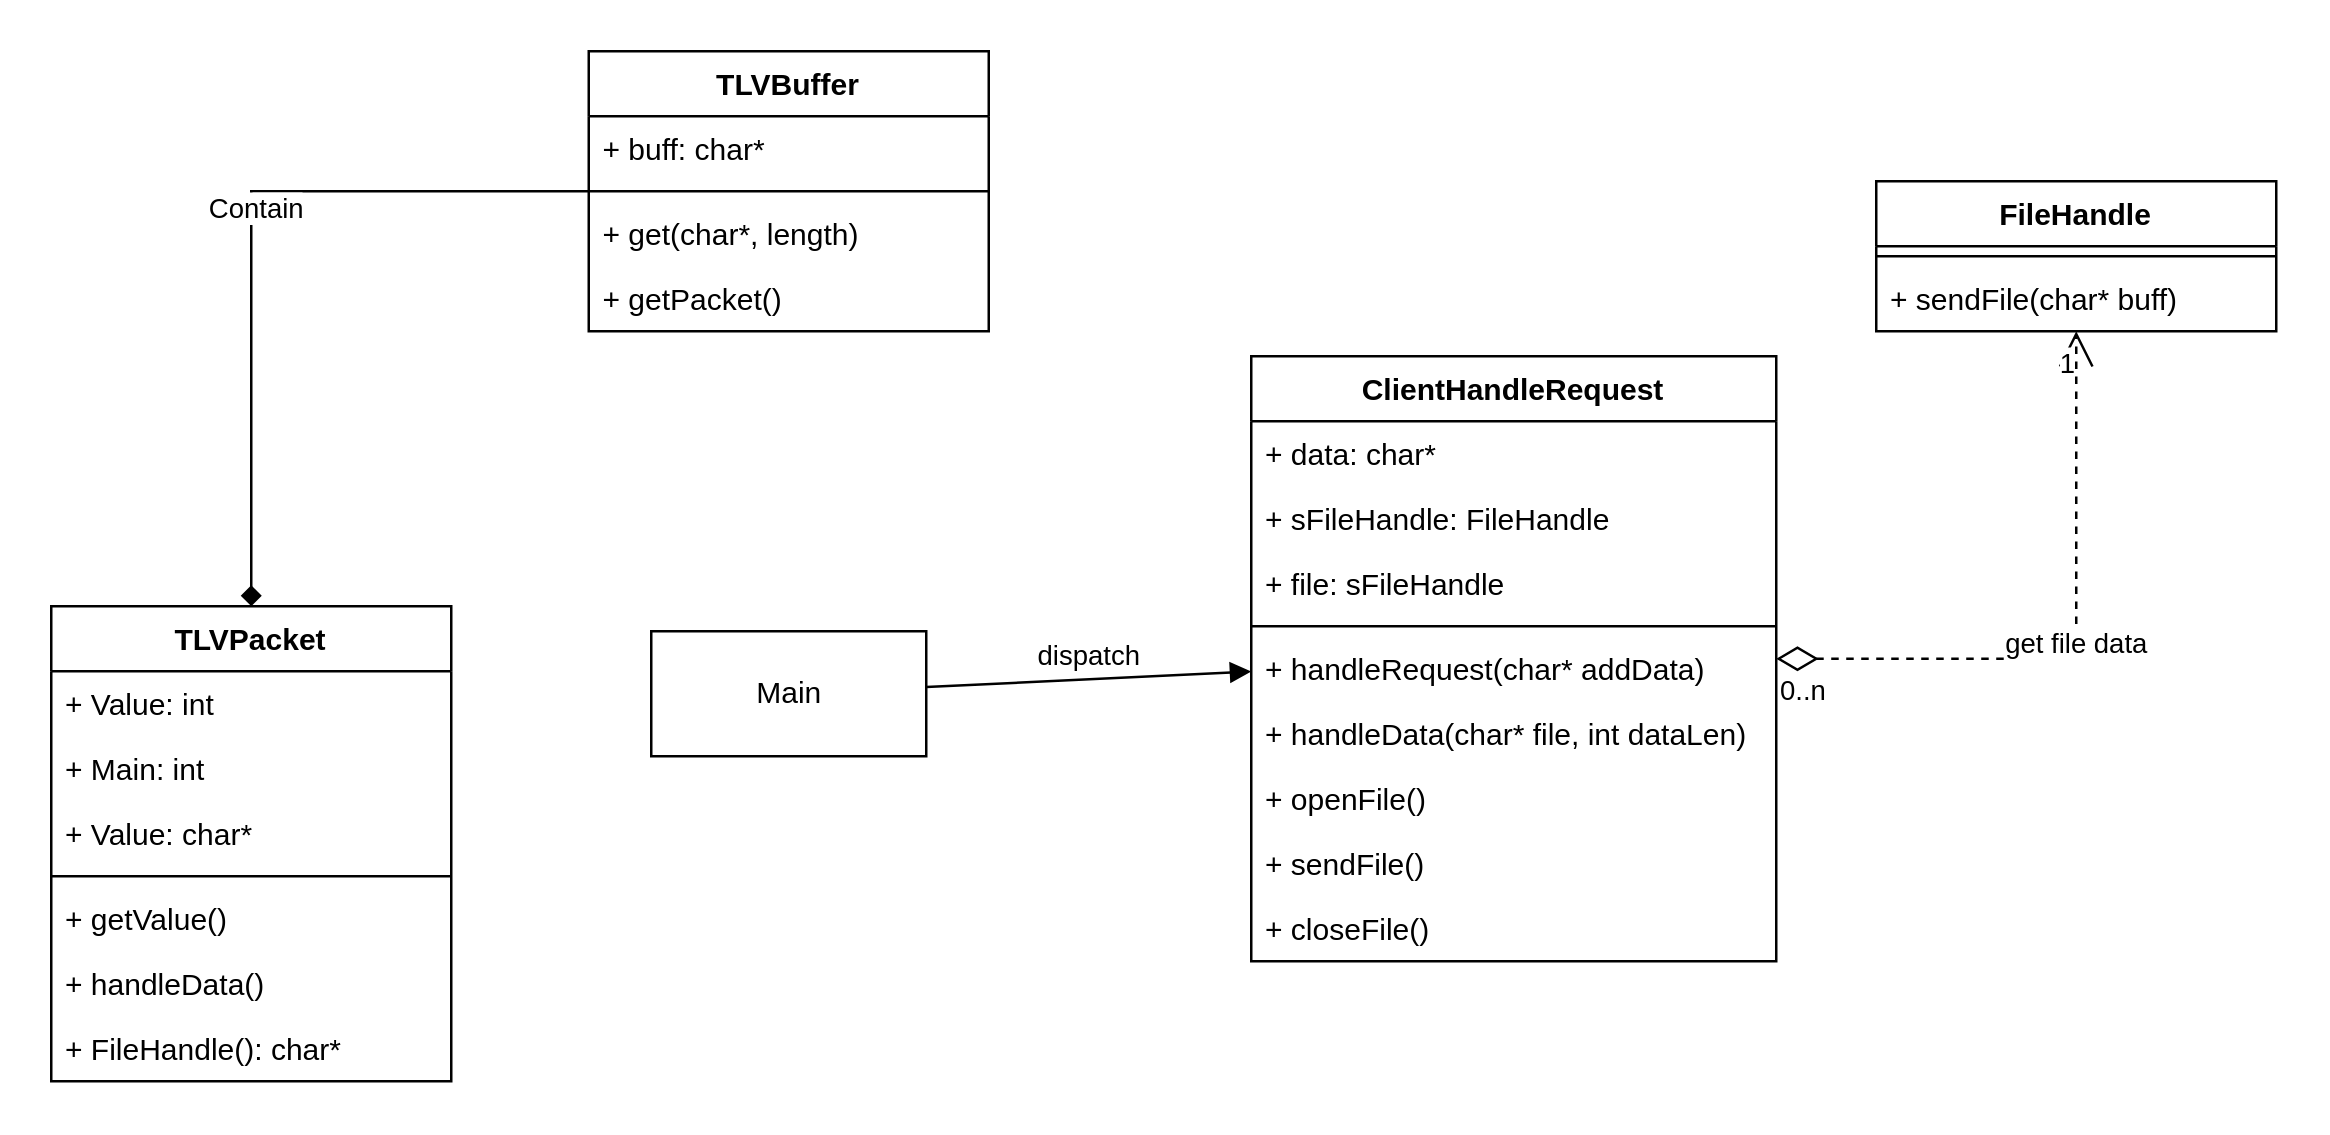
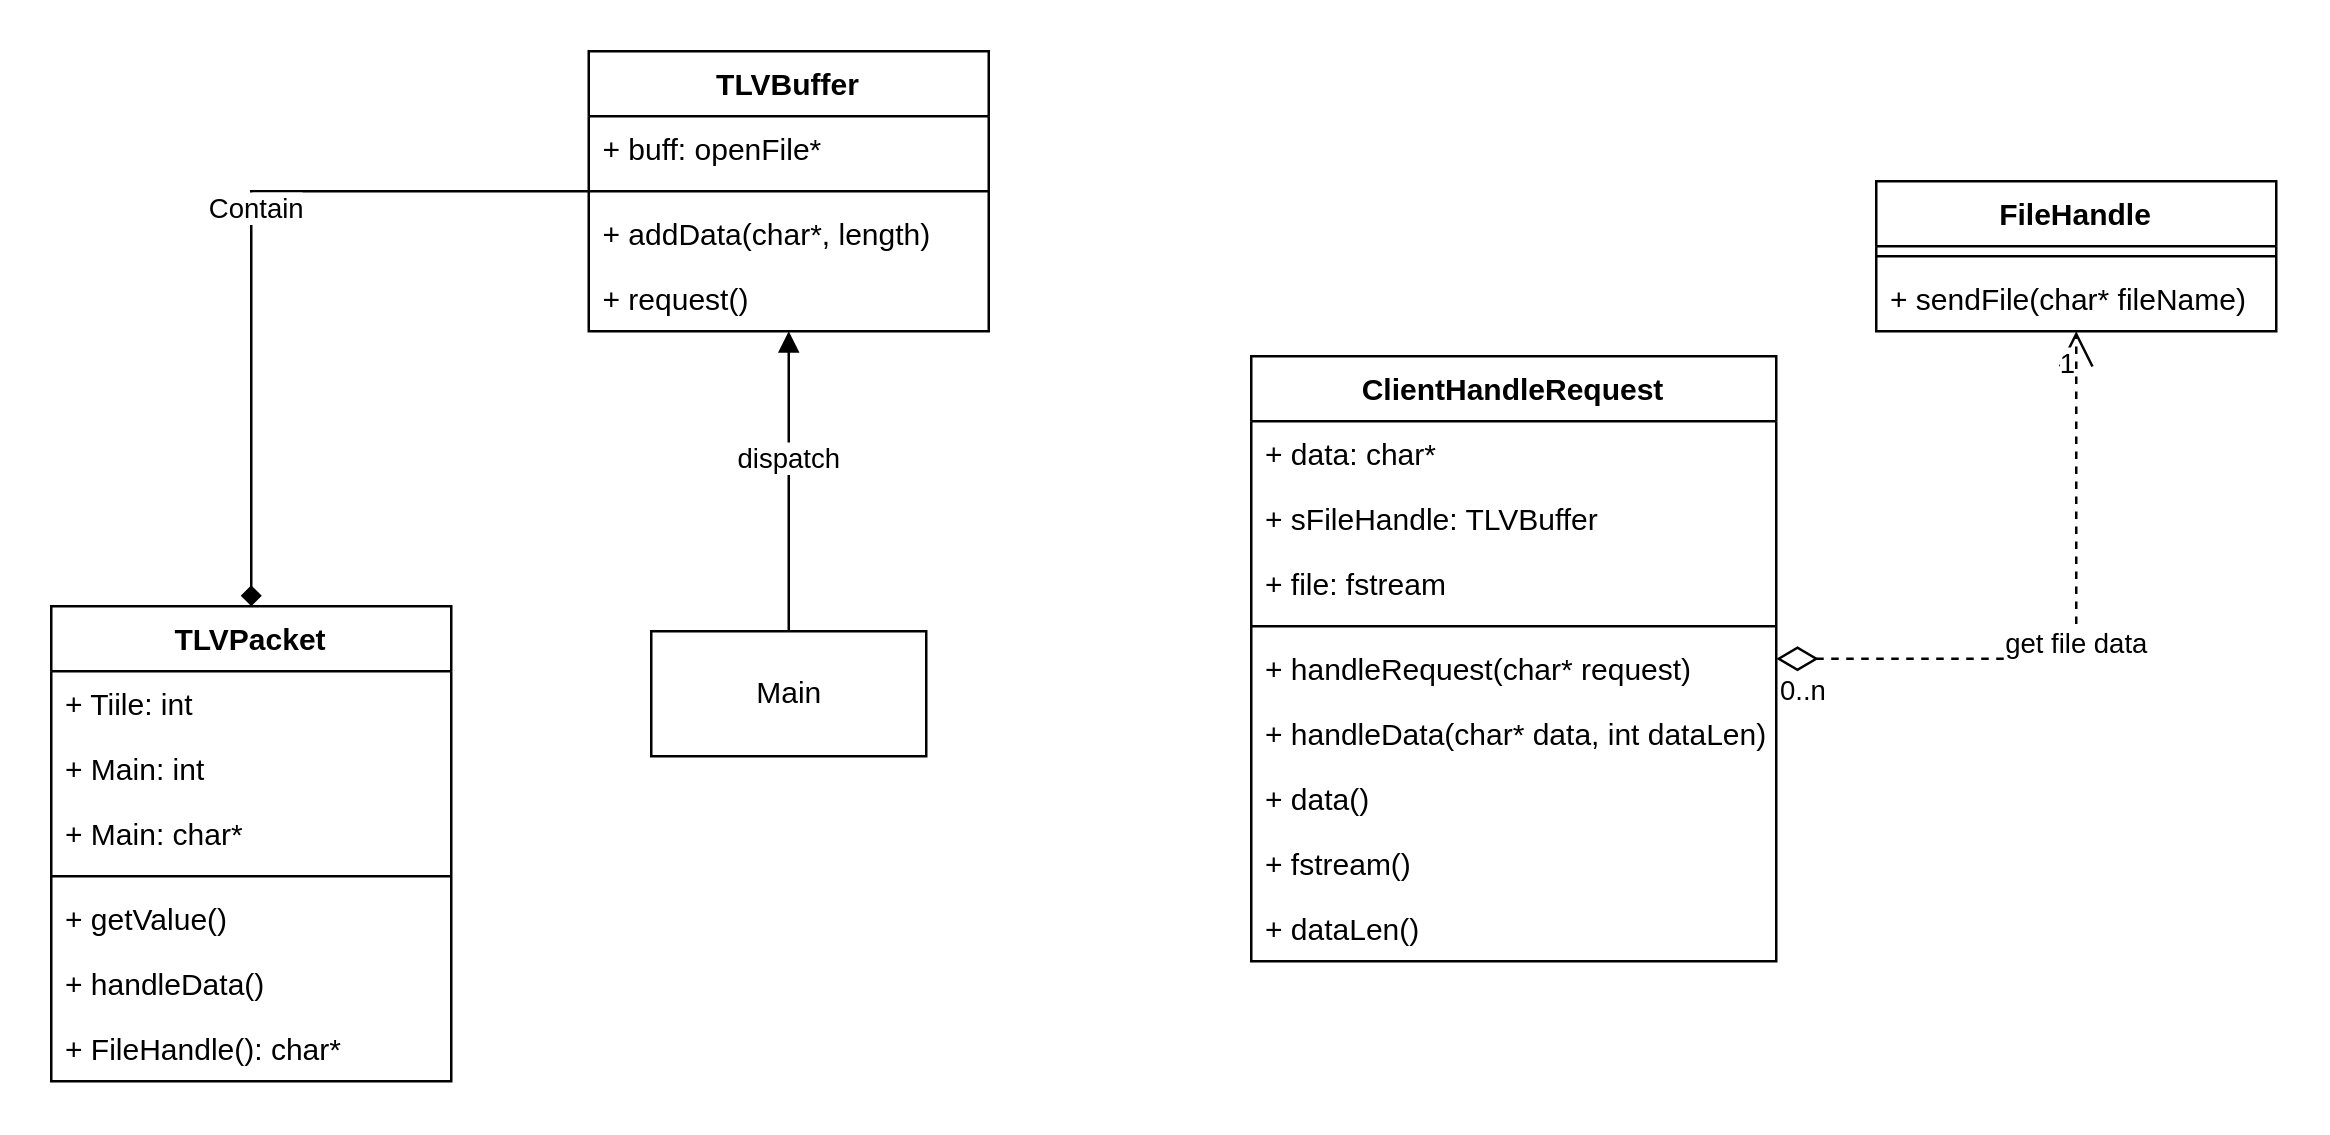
node "+ buff: char*": label "+ buff: char*" -> "+ buff: openFile*"
node "+ get(char*, length)": label "+ get(char*, length)" -> "+ addData(char*, length)"
node "+ getPacket()": label "+ getPacket()" -> "+ request()"
node "+ sendFile(char* buff)": label "+ sendFile(char* buff)" -> "+ sendFile(char* fileName)"
node "+ sFileHandle: FileHandle": label "+ sFileHandle: FileHandle" -> "+ sFileHandle: TLVBuffer"
edge "Main" -> "TLVBuffer": added, label "dispatch"
node "+ file: sFileHandle": label "+ file: sFileHandle" -> "+ file: fstream"
node "+ handleRequest(char* addData)": label "+ handleRequest(char* addData)" -> "+ handleRequest(char* request)"
edge "Main" -> "ClientHandleRequest": removed, label "dispatch"
node "+ Value: int": label "+ Value: int" -> "+ Tiile: int"
node "+ handleData(char* file, int dataLen)": label "+ handleData(char* file, int dataLen)" -> "+ handleData(char* data, int dataLen)"
node "+ openFile()": label "+ openFile()" -> "+ data()"
node "+ Value: char*": label "+ Value: char*" -> "+ Main: char*"
node "+ sendFile()": label "+ sendFile()" -> "+ fstream()"
node "+ closeFile()": label "+ closeFile()" -> "+ dataLen()"
